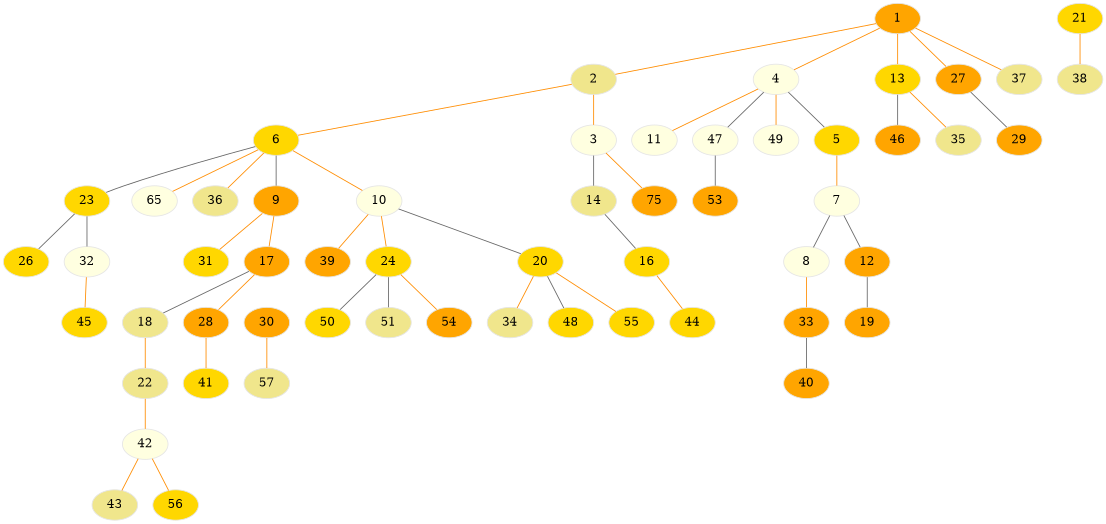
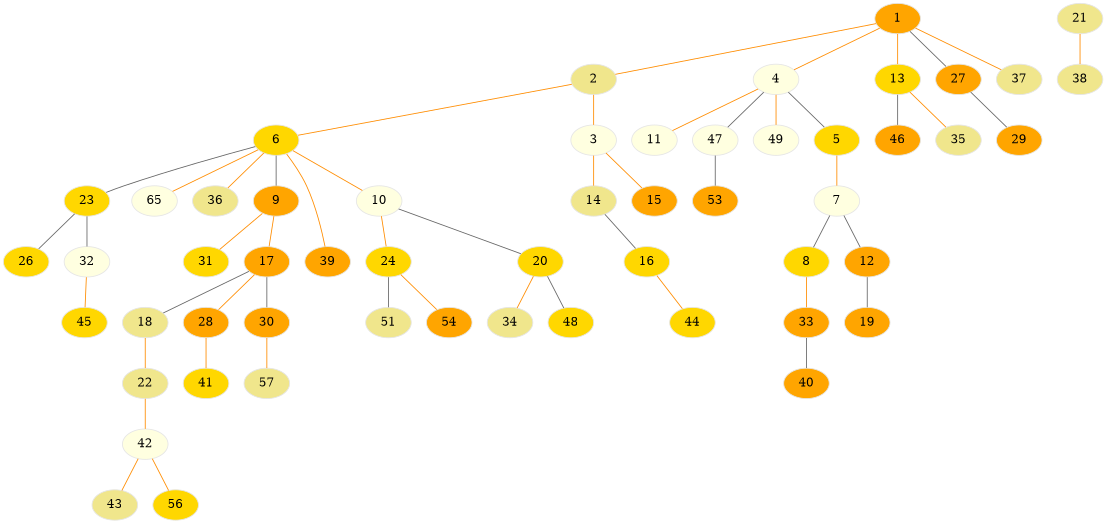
node "21": fillcolor gold -> khaki
edge "1" -- "27": color darkorange -> gray40
edge "3" -- "14": color gray40 -> darkorange
node "75": label "75" -> "15"
edge "10" -- "39": now "6" -- "39"
node "8": fillcolor lightyellow -> gold
edge "17" -- "30": added
node "50": removed
node "55": removed
